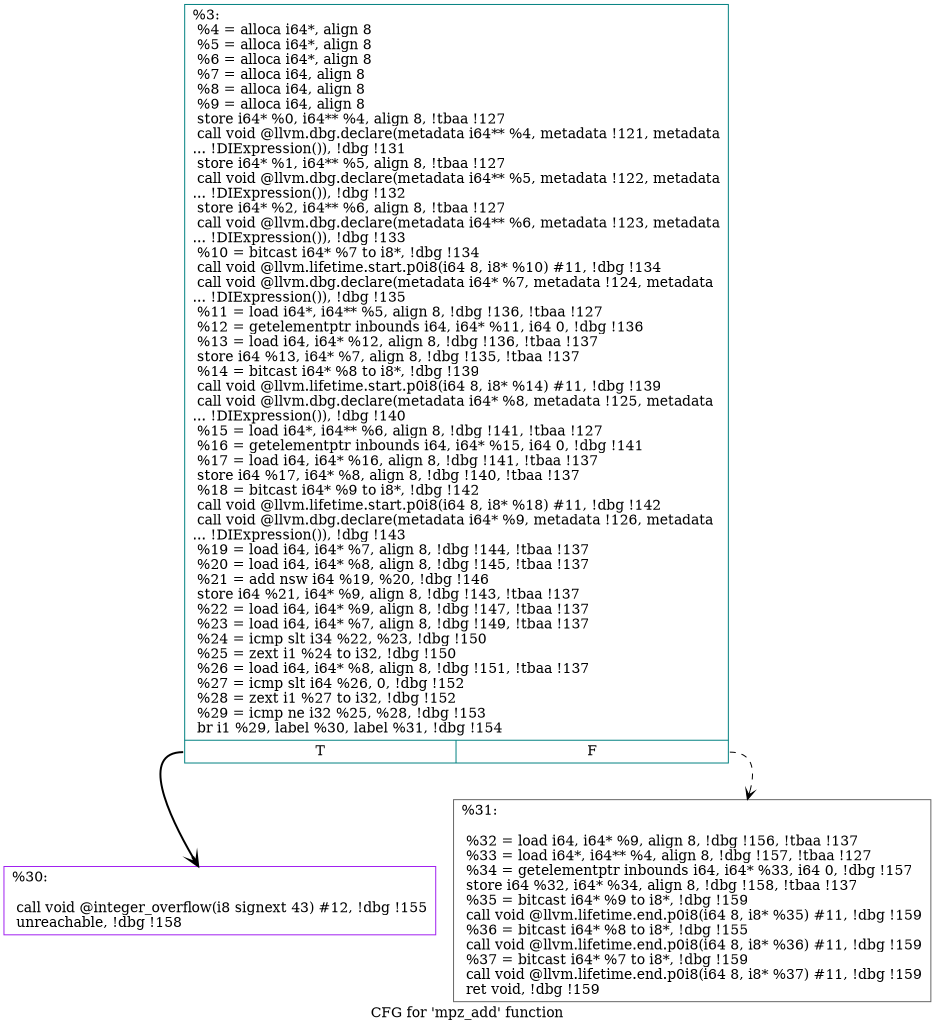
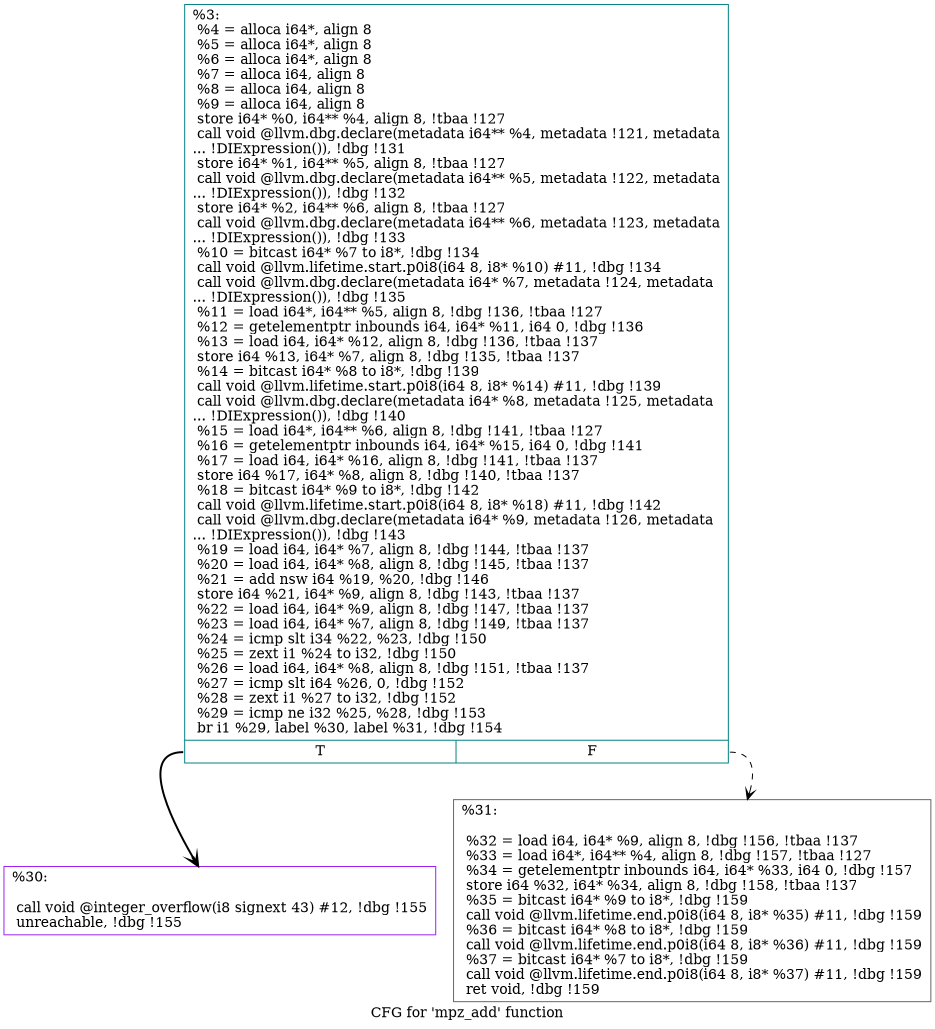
node "%30:": text "unreachable, !dbg !158" -> "unreachable, !dbg !155"
node "%31:": text "%36 = bitcast i64* %8 to i8*, !dbg !155" -> "%36 = bitcast i64* %8 to i8*, !dbg !159"
